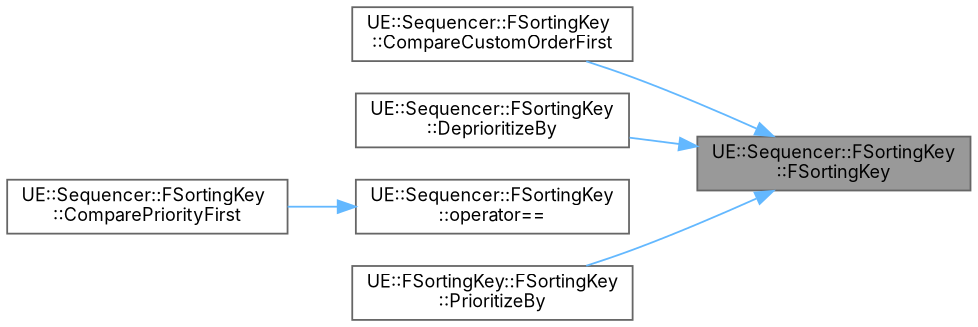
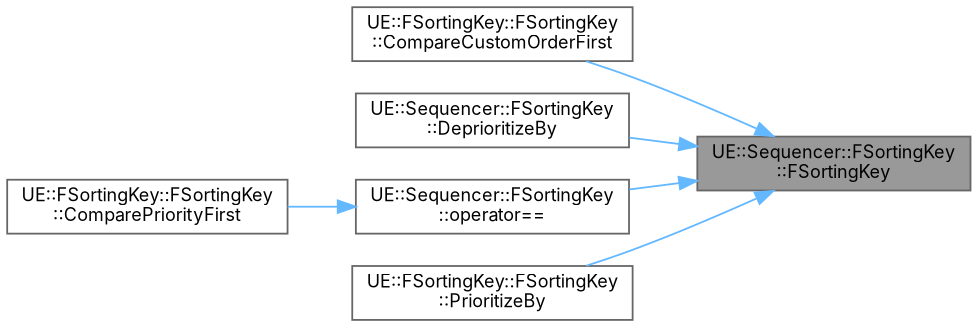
node "UE::Sequencer::FSortingKey ::CompareCustomOrderFirst": label "UE::Sequencer::FSortingKey ::CompareCustomOrderFirst" -> "UE::FSortingKey::FSortingKey ::CompareCustomOrderFirst"
edge "UE::Sequencer::FSortingKey ::operator==" -> "UE::Sequencer::FSortingKey ::FSortingKey": added
node "UE::Sequencer::FSortingKey ::ComparePriorityFirst": label "UE::Sequencer::FSortingKey ::ComparePriorityFirst" -> "UE::FSortingKey::FSortingKey ::ComparePriorityFirst"
